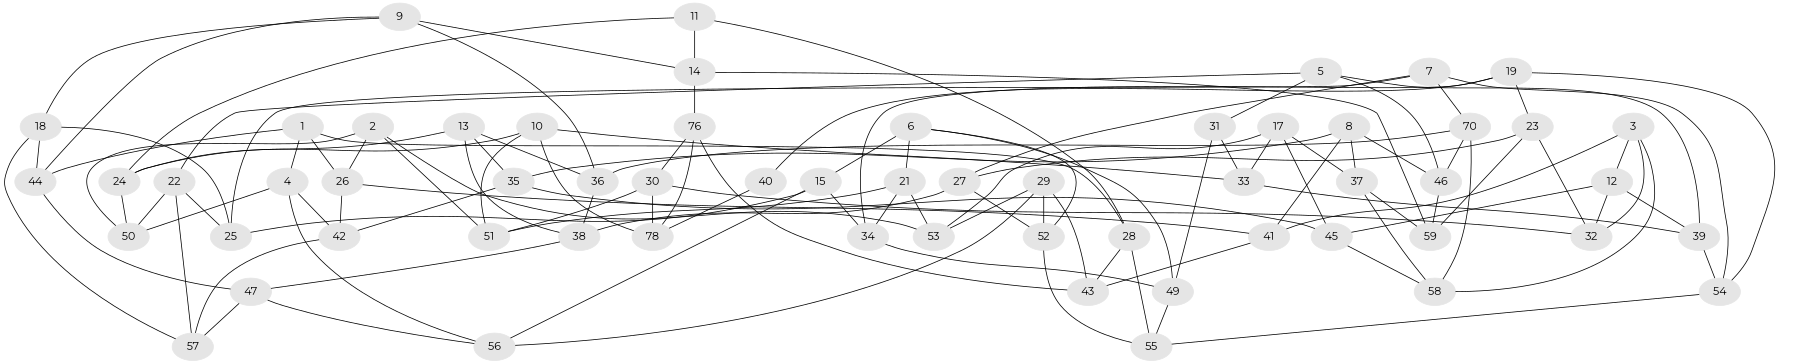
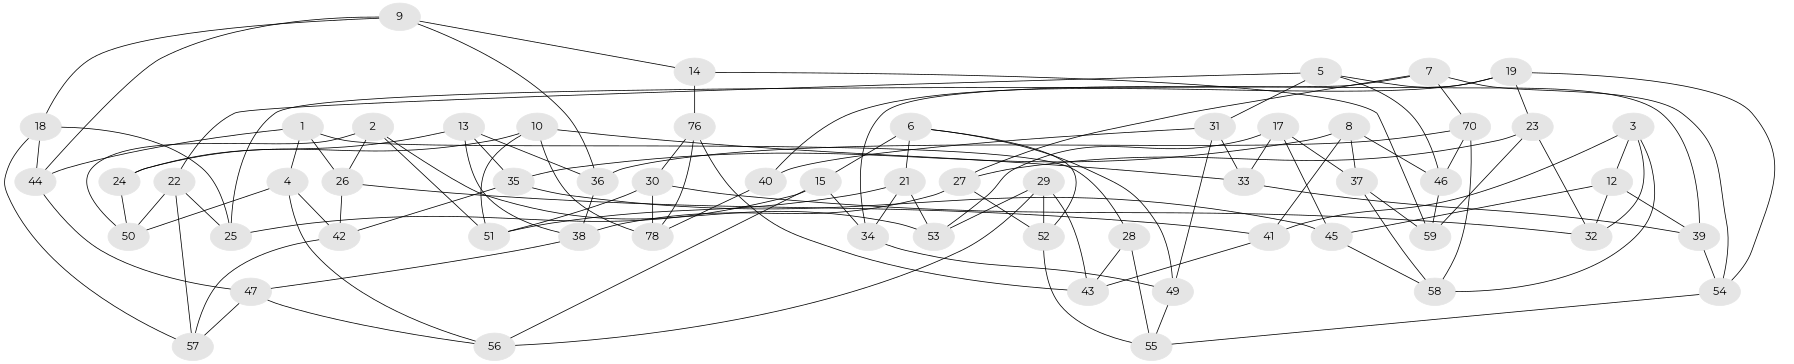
node "11": removed
edge "31" -- "40": added
